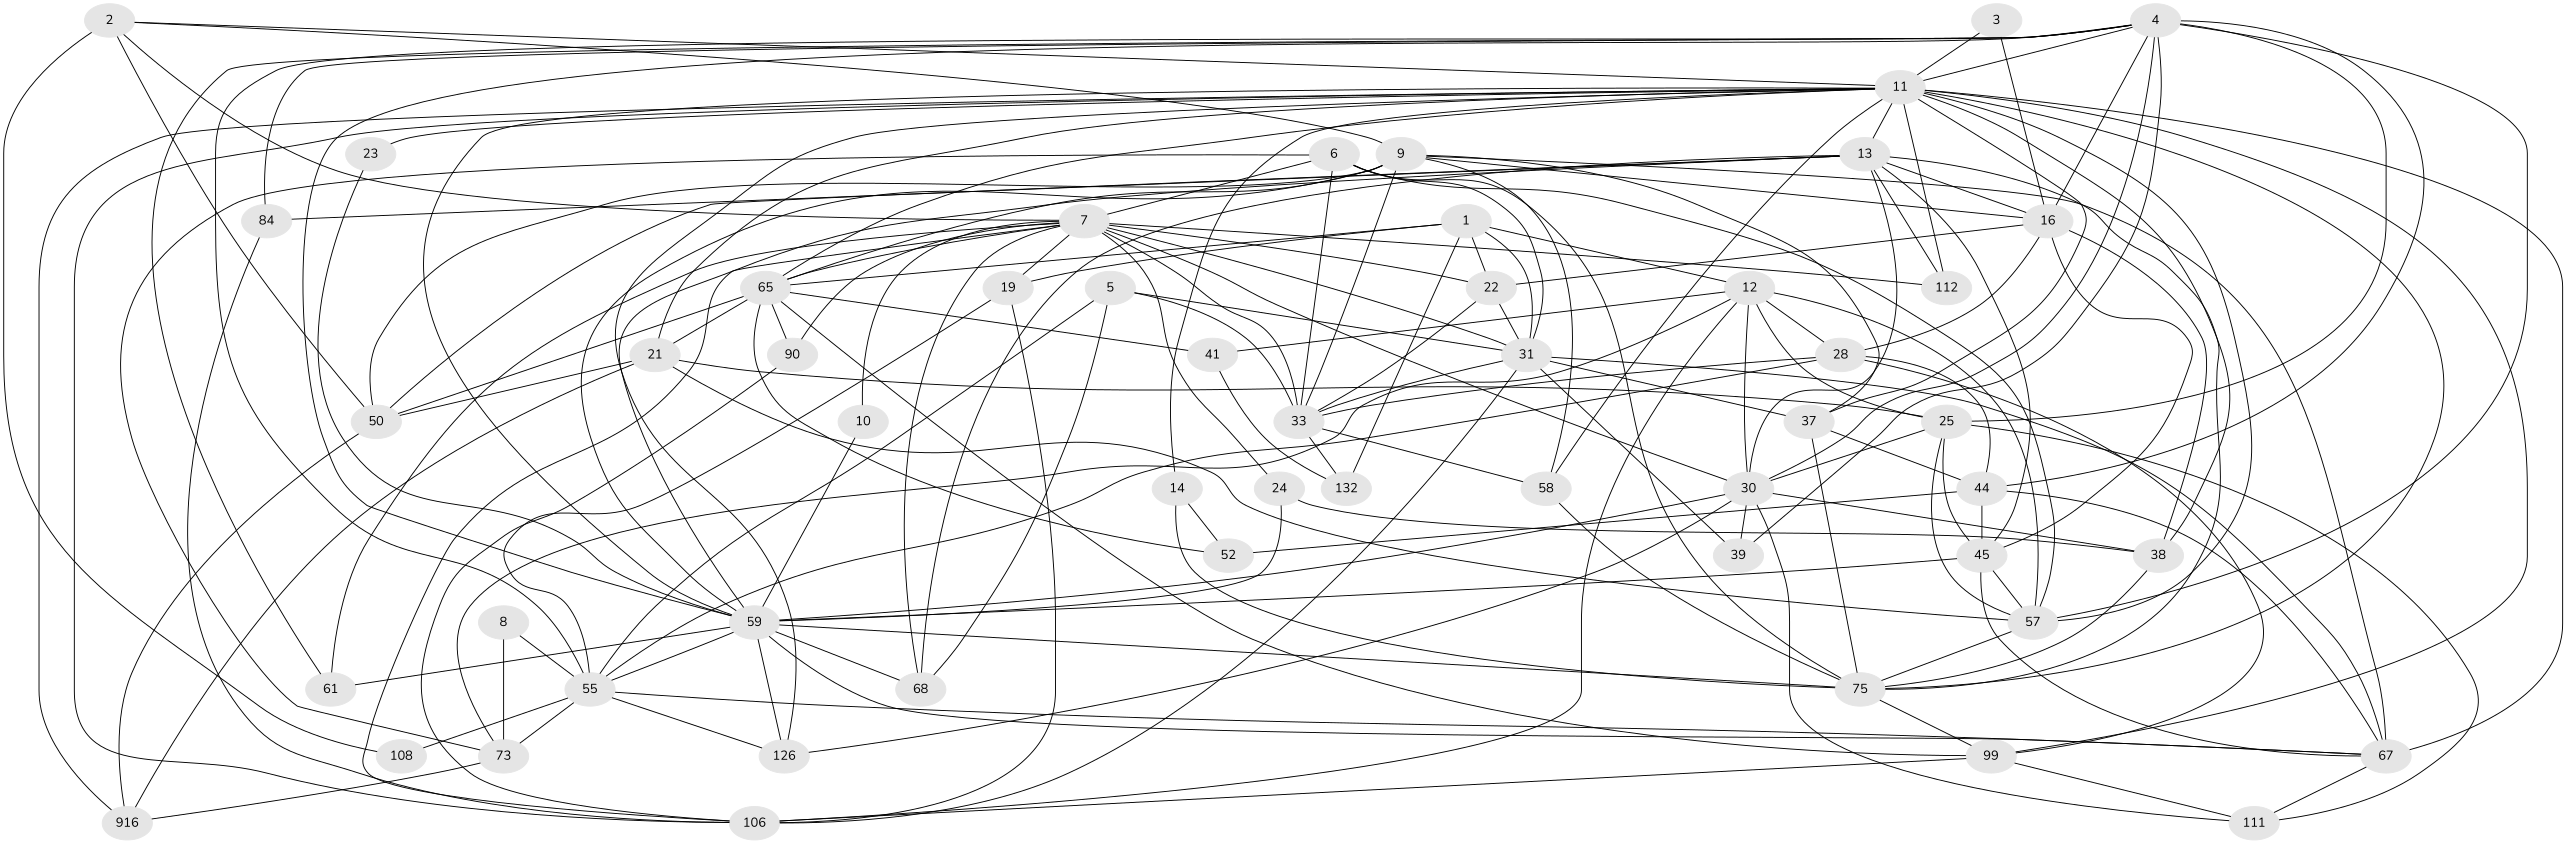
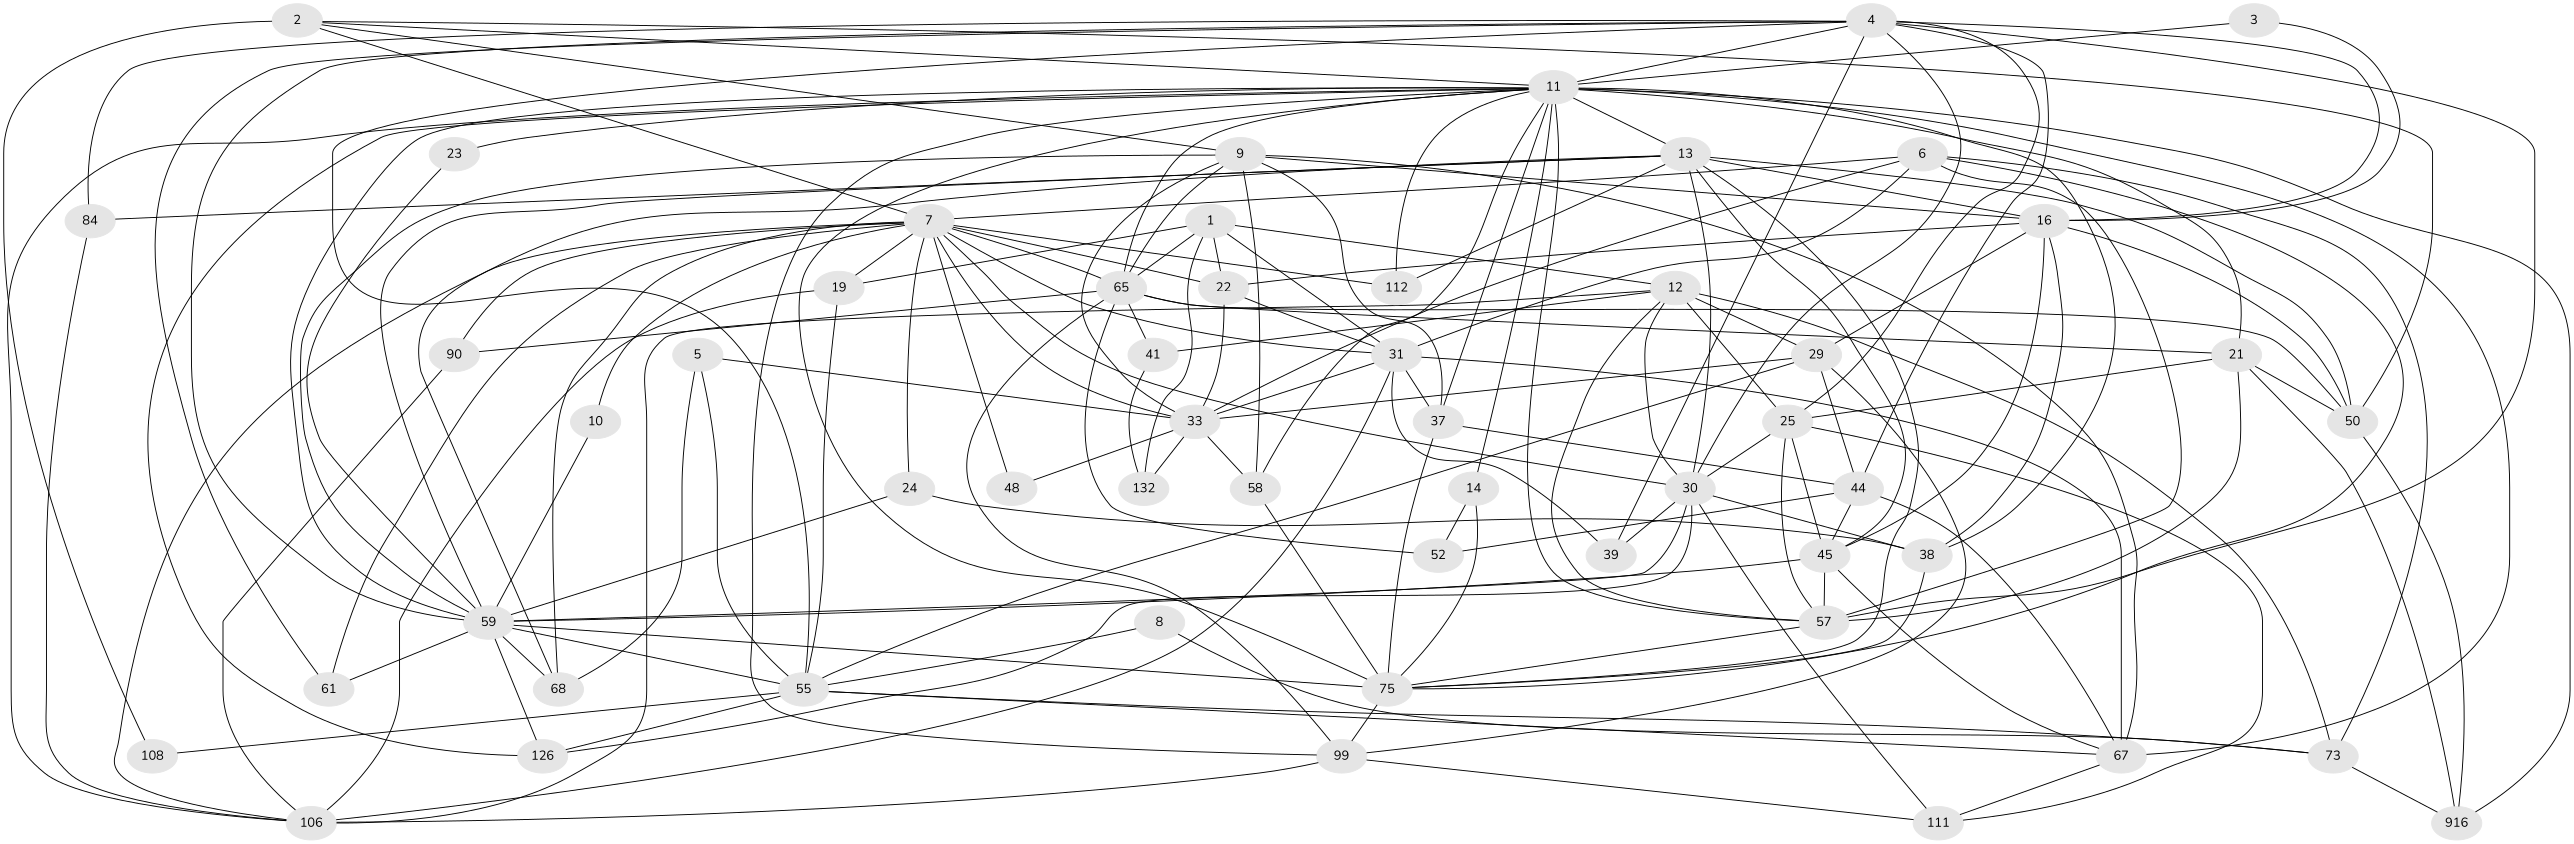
edge "9" -- "50": now "16" -- "50"
edge "5" -- "31": removed
node "28": label "28" -> "29"
node "48": added
edge "59" -- "67": removed
